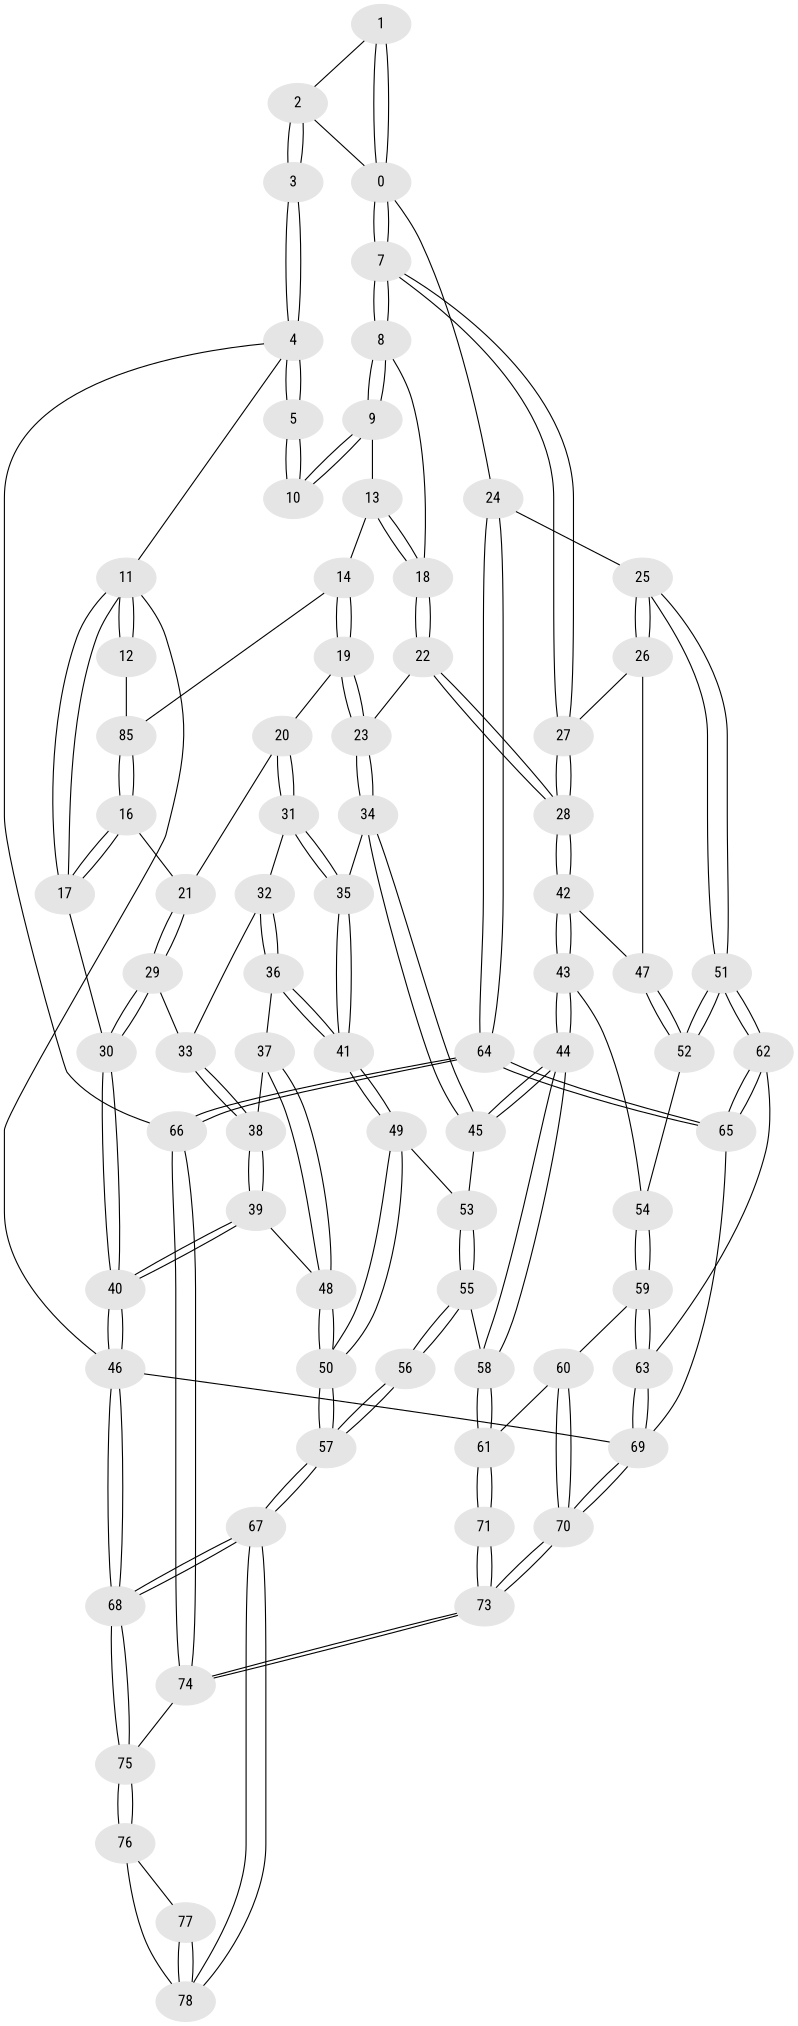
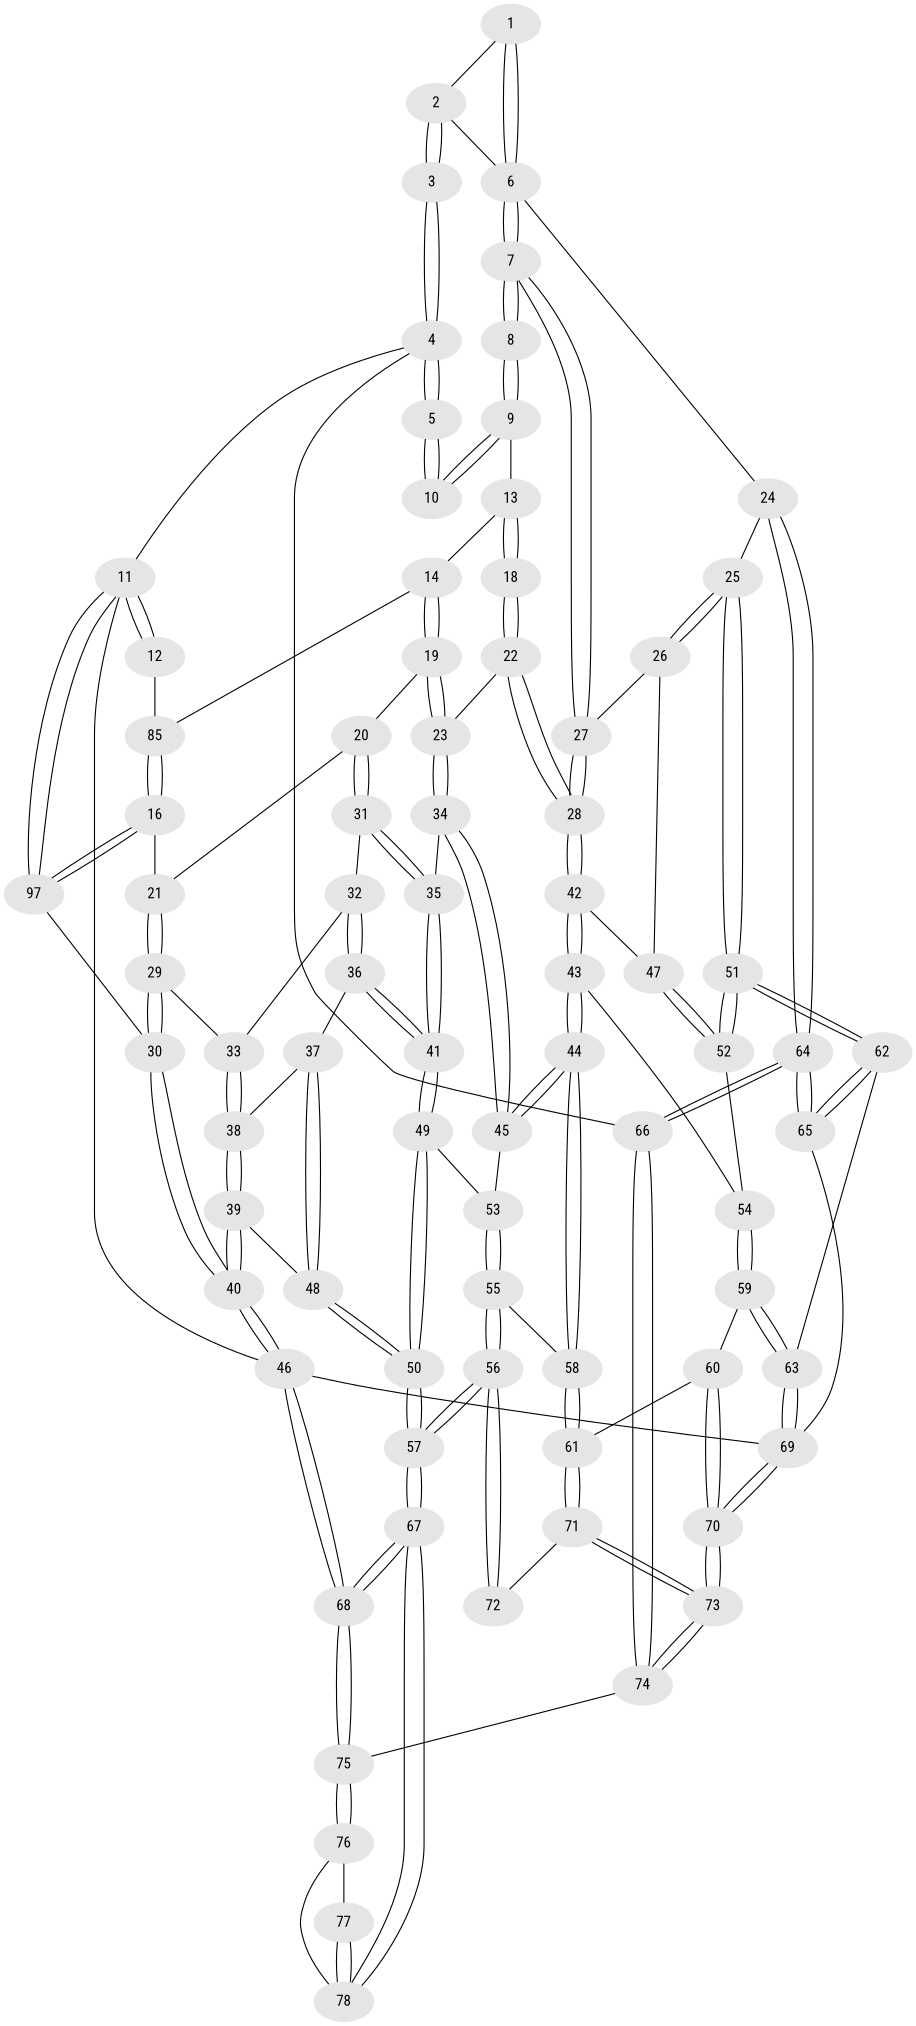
node "0": label "0" -> "6"
edge "8" -- "18": removed
node "17": label "17" -> "97"
node "72": added
